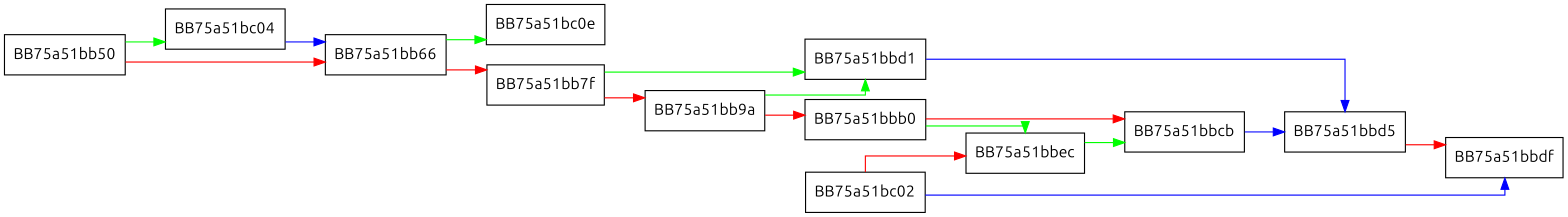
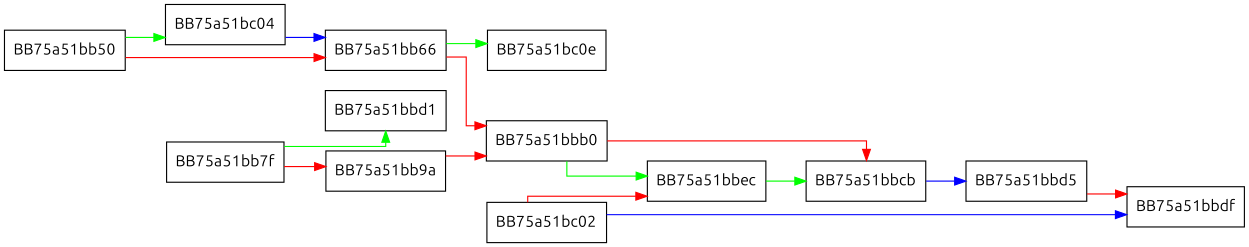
edge "BB75a51bbd1" -> "BB75a51bbd5": removed
edge "BB75a51bb66" -> "BB75a51bb7f": now "BB75a51bb66" -> "BB75a51bbb0"
edge "BB75a51bb9a" -> "BB75a51bbd1": removed
